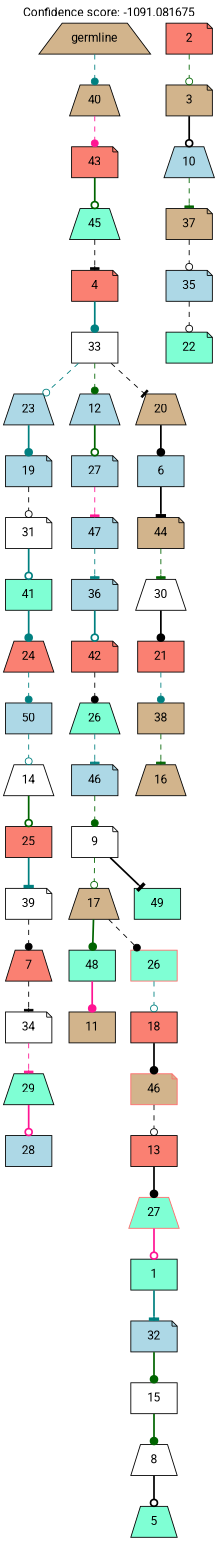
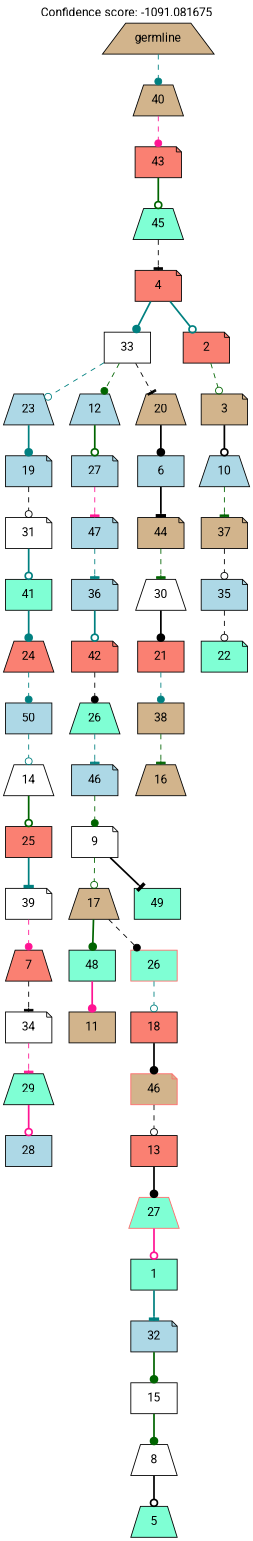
edge "4" -> "2": added
edge "39" -> "7": color black -> deeppink
